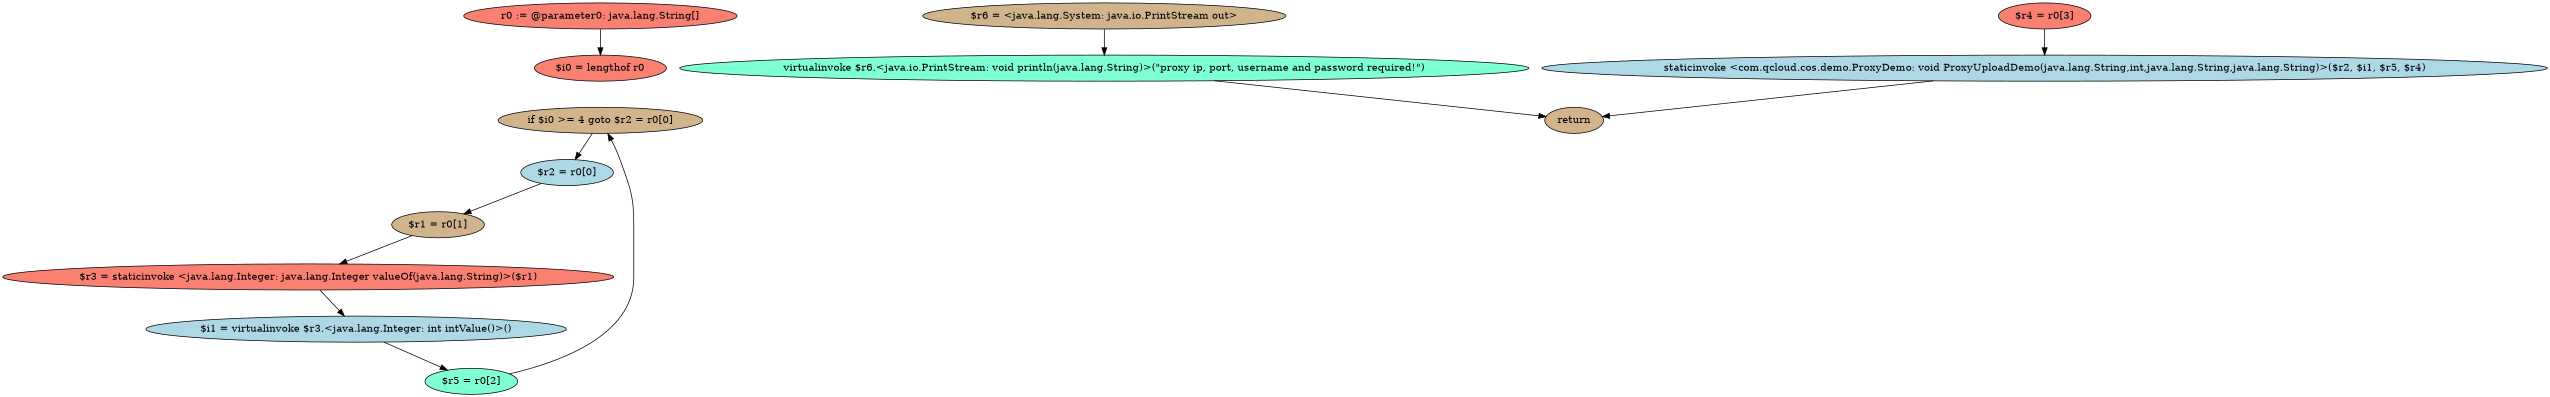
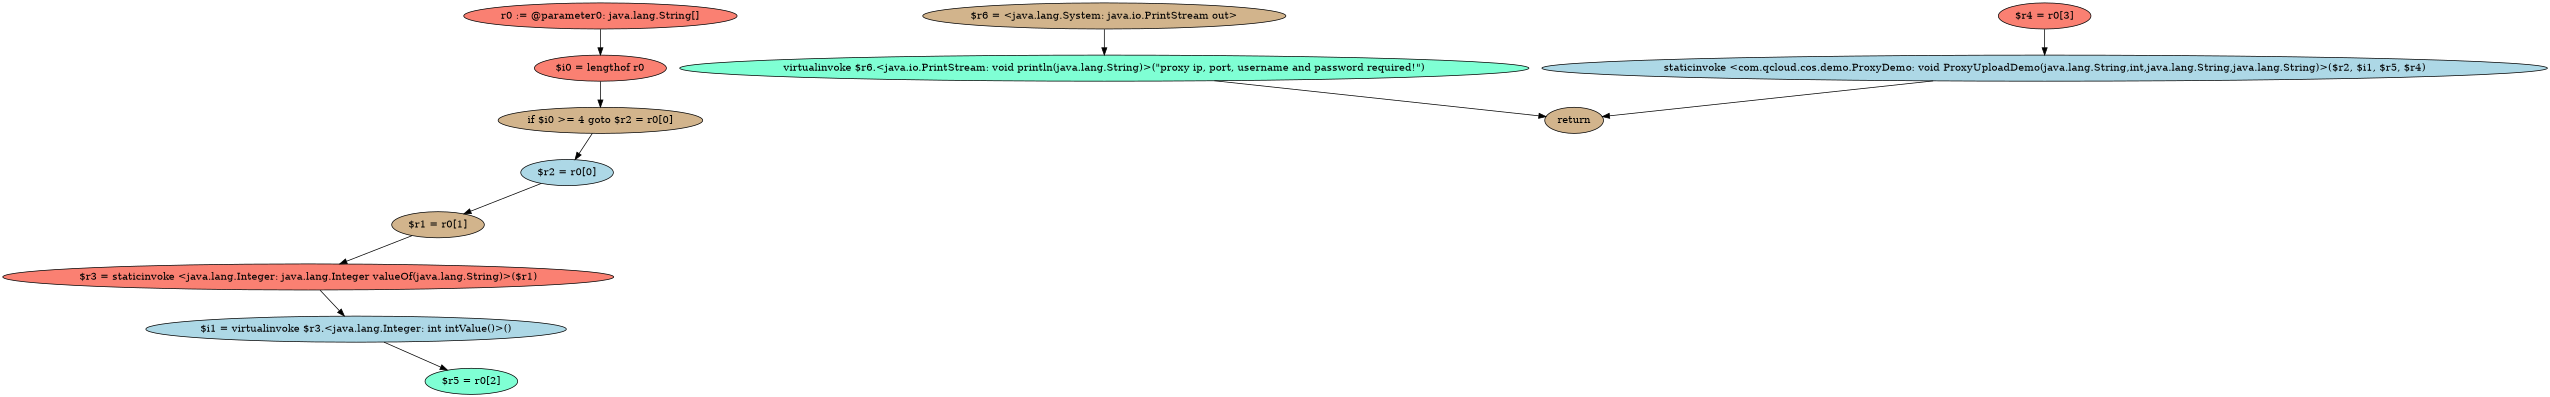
edge "$r5 = r0[2]" -> "if $i0 >= 4 goto $r2 = r0[0]": now "$i0 = lengthof r0" -> "if $i0 >= 4 goto $r2 = r0[0]"
